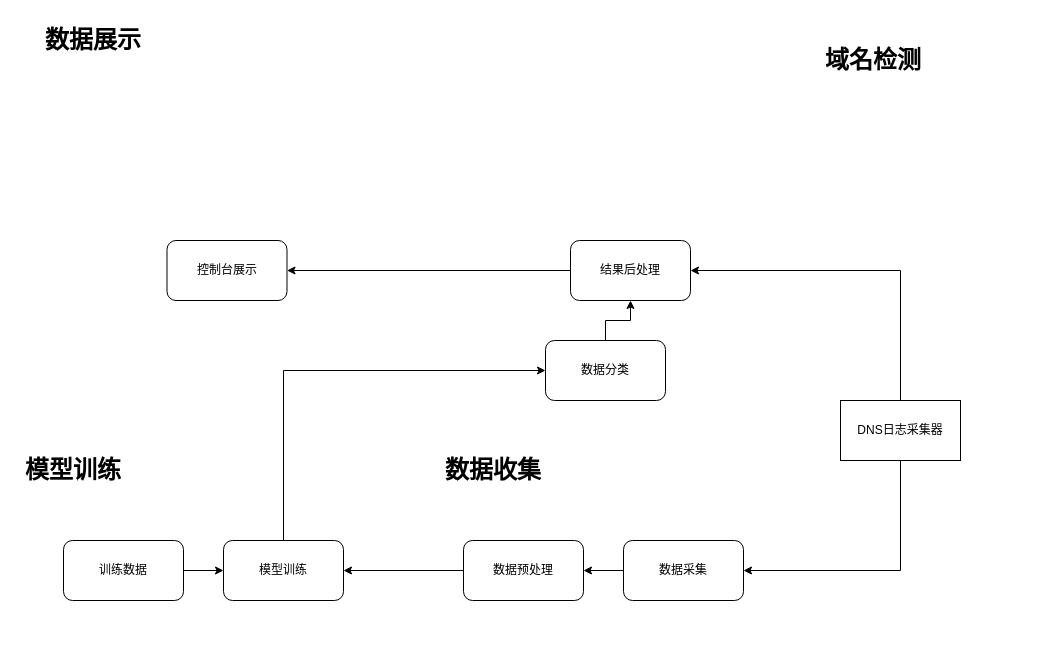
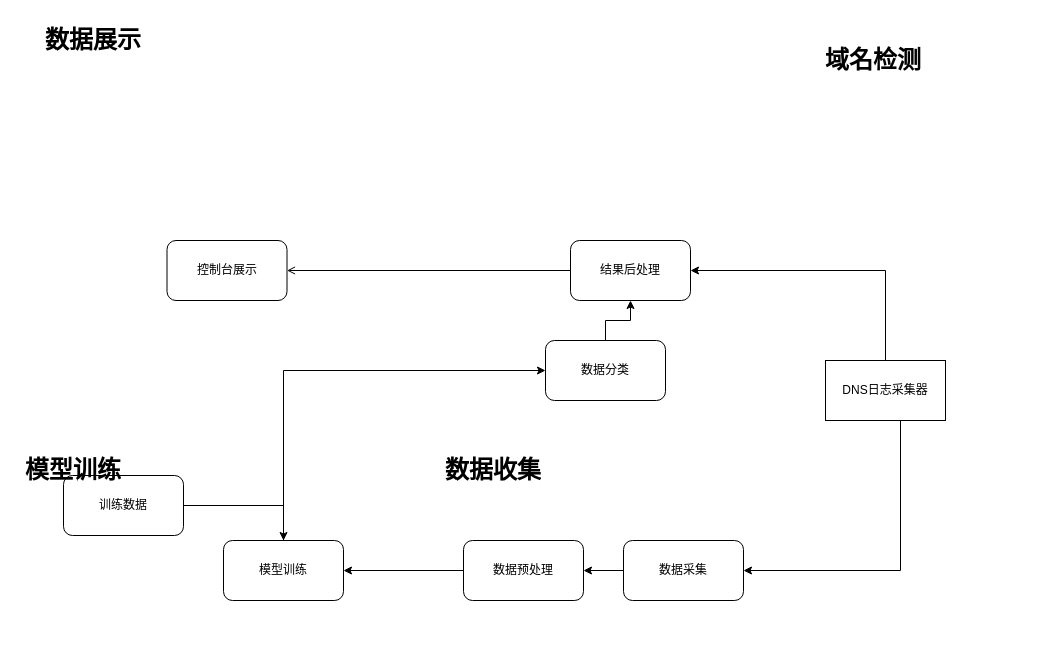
edge "结果后处理" -> "控制台展示": arrowhead classic -> open
node "DNS日志采集器": moved (901, 431) -> (886, 391)
node "训练数据": moved (124, 571) -> (124, 506)
